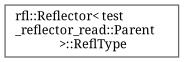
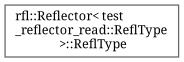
node "rfl::Reflector< test _reflector_read::Parent >::ReflType": label "rfl::Reflector< test _reflector_read::Parent >::ReflType" -> "rfl::Reflector< test _reflector_read::ReflType >::ReflType"
